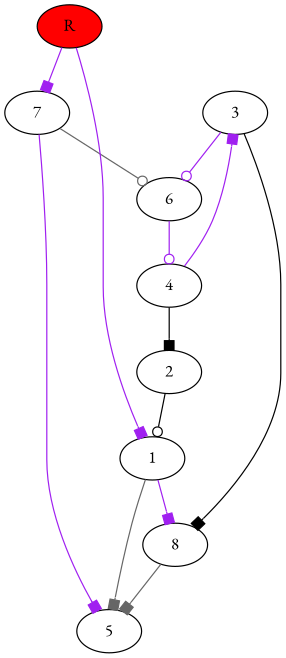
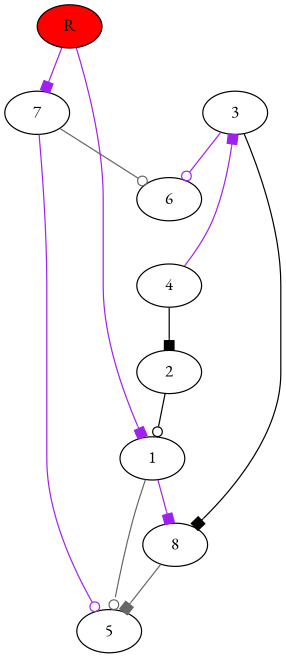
edge "6" -> "4": removed
edge "7" -> "5": arrowhead box -> odot
edge "1" -> "5": arrowhead box -> odot
